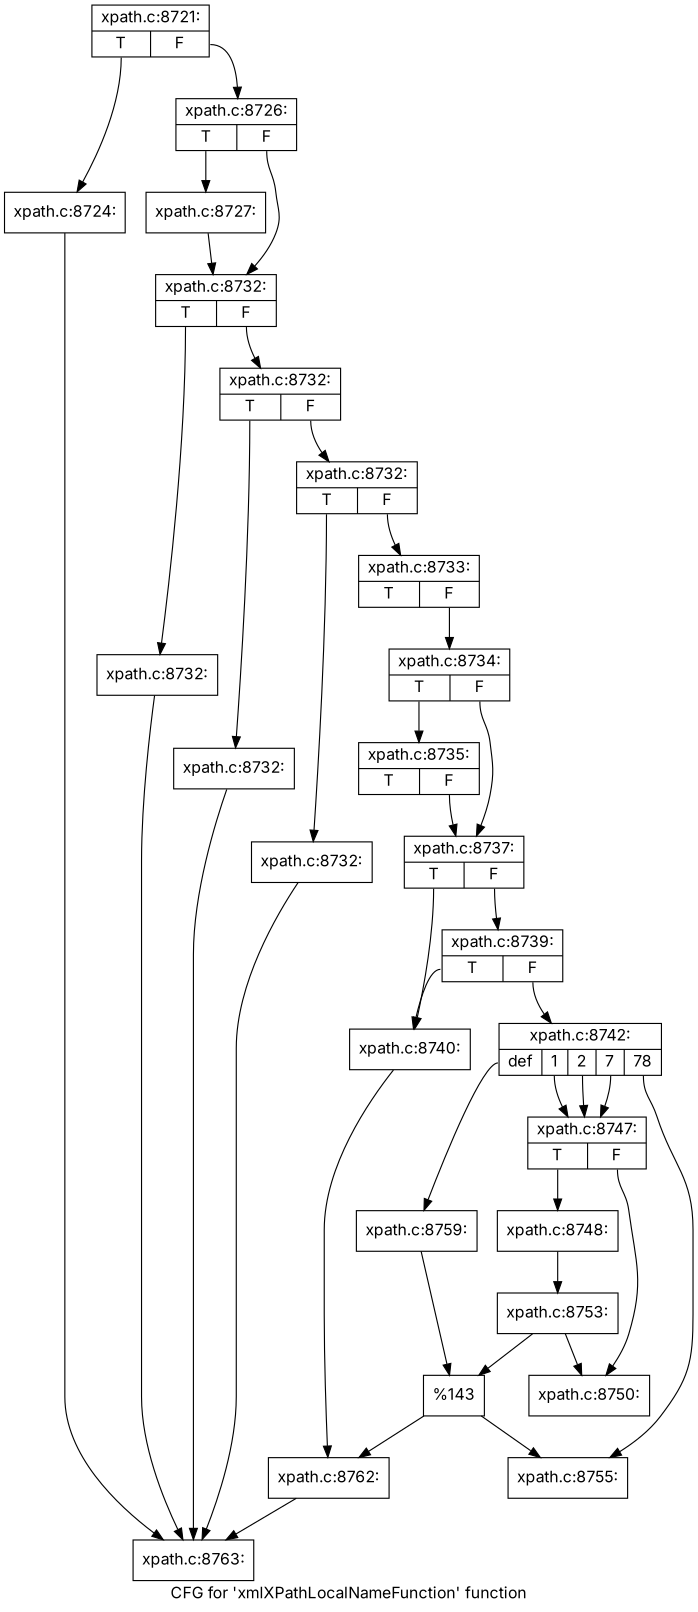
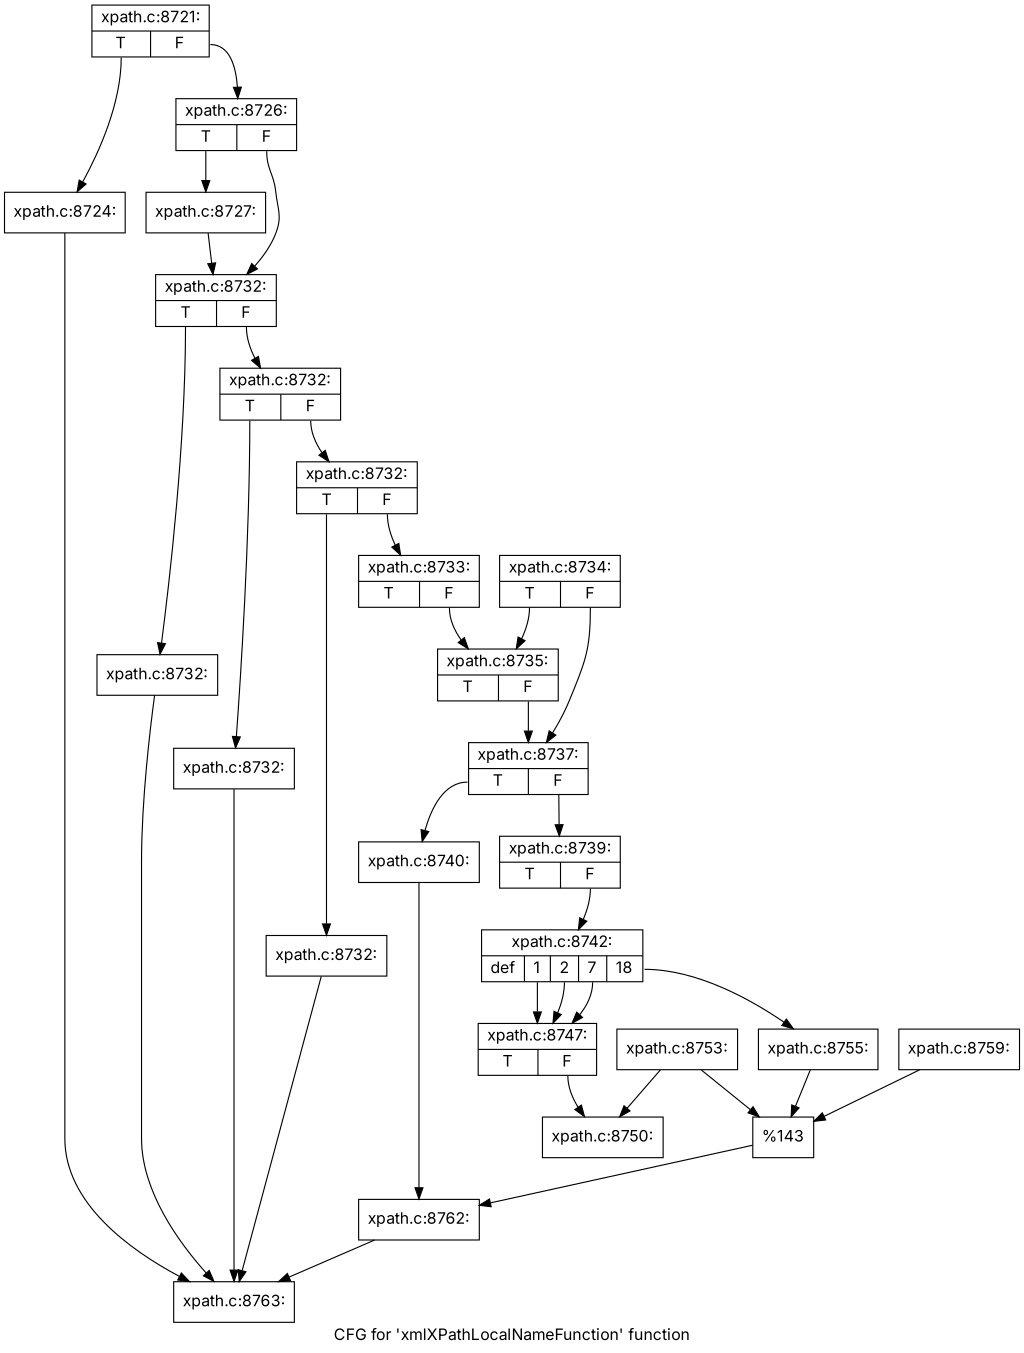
edge "xpath.c:8733:" -> "xpath.c:8734:": now "xpath.c:8733:" -> "xpath.c:8735:"
edge "xpath.c:8739:" -> "xpath.c:8740:": removed
node "xpath.c:8742:": text "78" -> "18"
edge "xpath.c:8742:" -> "xpath.c:8759:": removed
node "xpath.c:8748:": removed
edge "%143" -> "xpath.c:8755:": reversed
